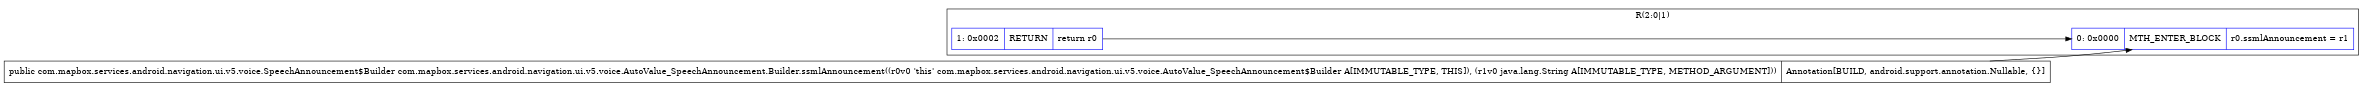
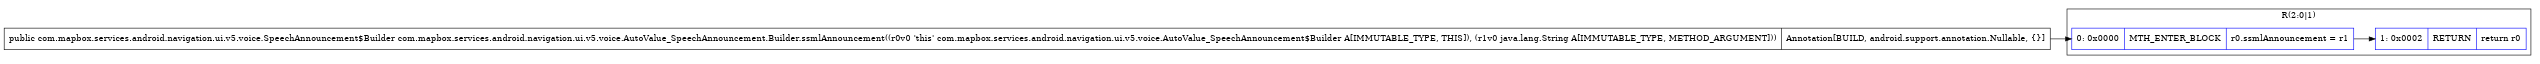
edge "1: 0x0002" -> "0: 0x0000": reversed
